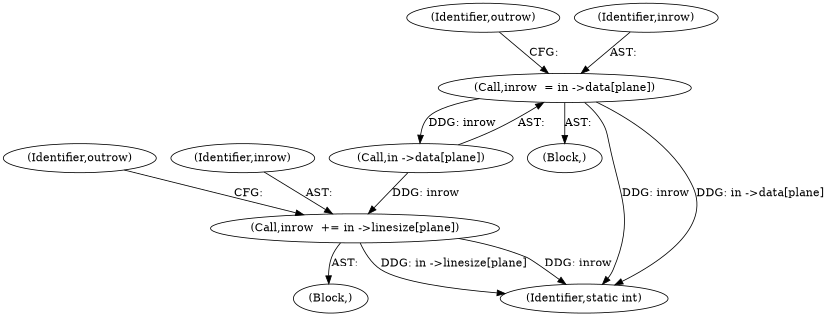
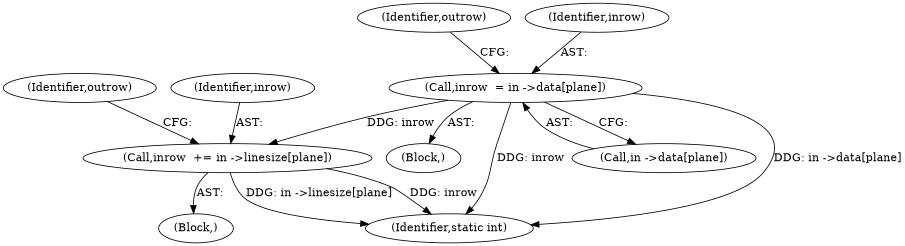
edge "(Call,inrow  = in ->data[plane])" -> "(Call,in ->data[plane])": label "DDG: inrow" -> "CFG: "
edge "(Call,in ->data[plane])" -> "(Call,inrow  += in ->linesize[plane])": now "(Call,inrow  = in ->data[plane])" -> "(Call,inrow  += in ->linesize[plane])"
